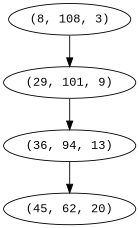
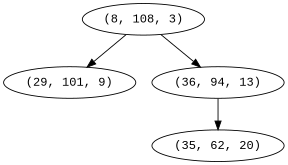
edge "(29, 101, 9)" -> "(36, 94, 13)": now "(8, 108, 3)" -> "(36, 94, 13)"
node "(45, 62, 20)": label "(45, 62, 20)" -> "(35, 62, 20)"
